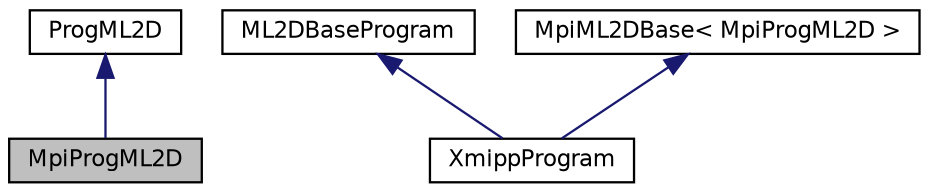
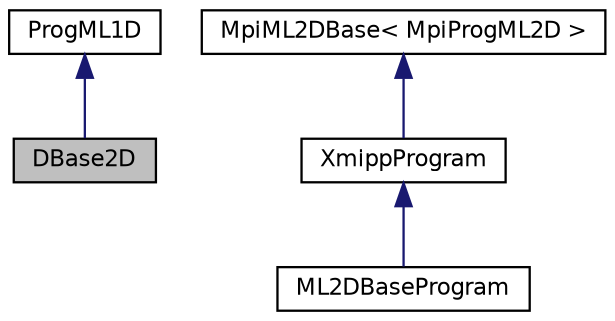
node "ProgML2D": label "ProgML2D" -> "ProgML1D"
edge "XmippProgram" -> "ML2DBaseProgram": reversed
node "MpiProgML2D": label "MpiProgML2D" -> "DBase2D"
